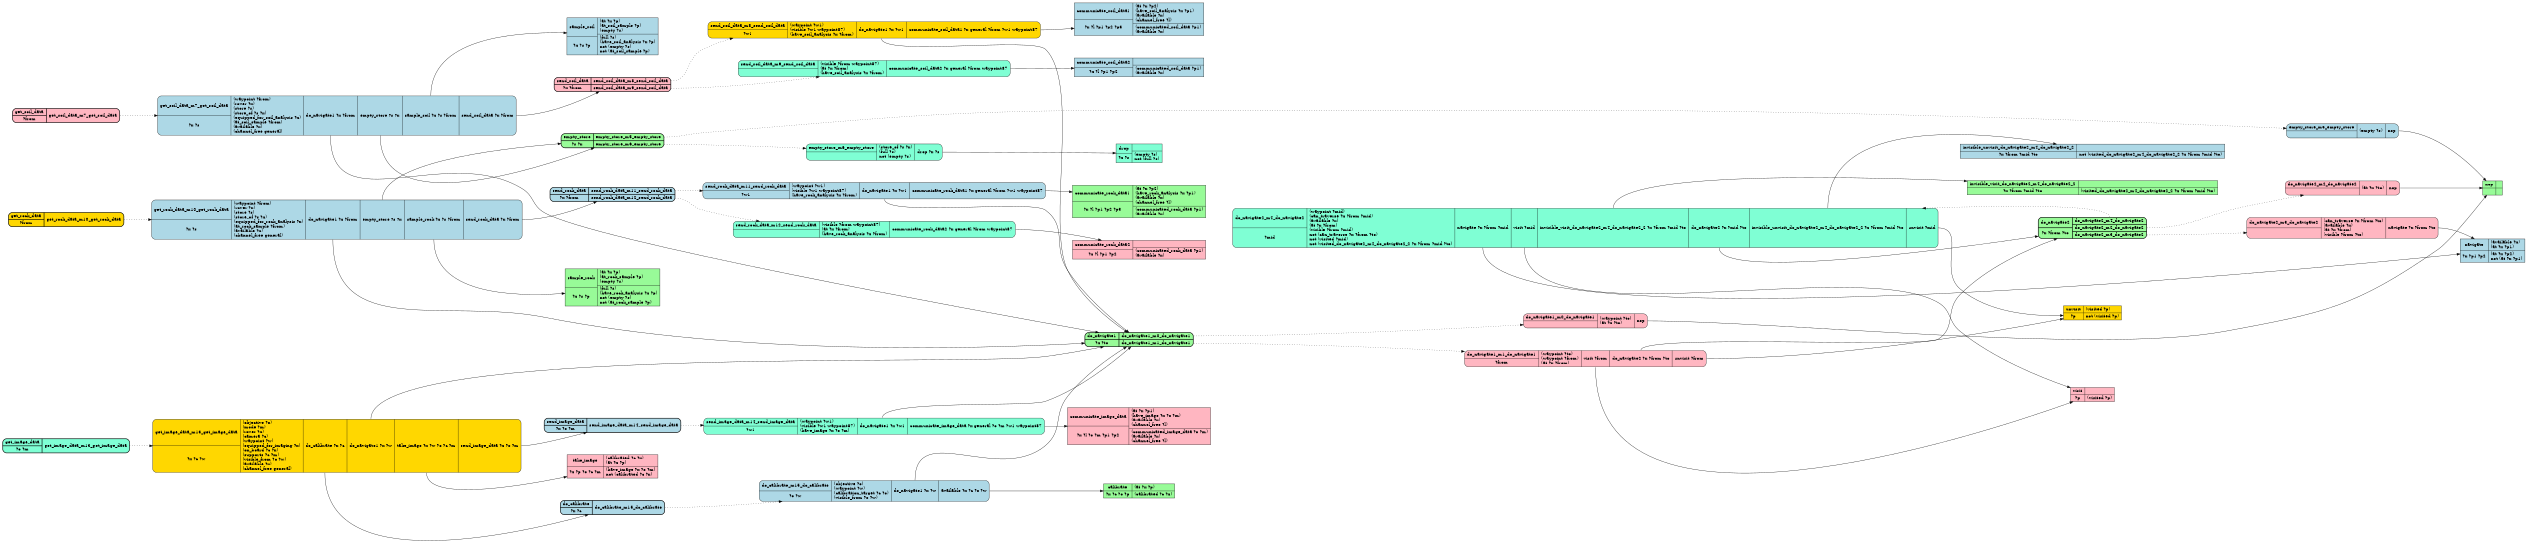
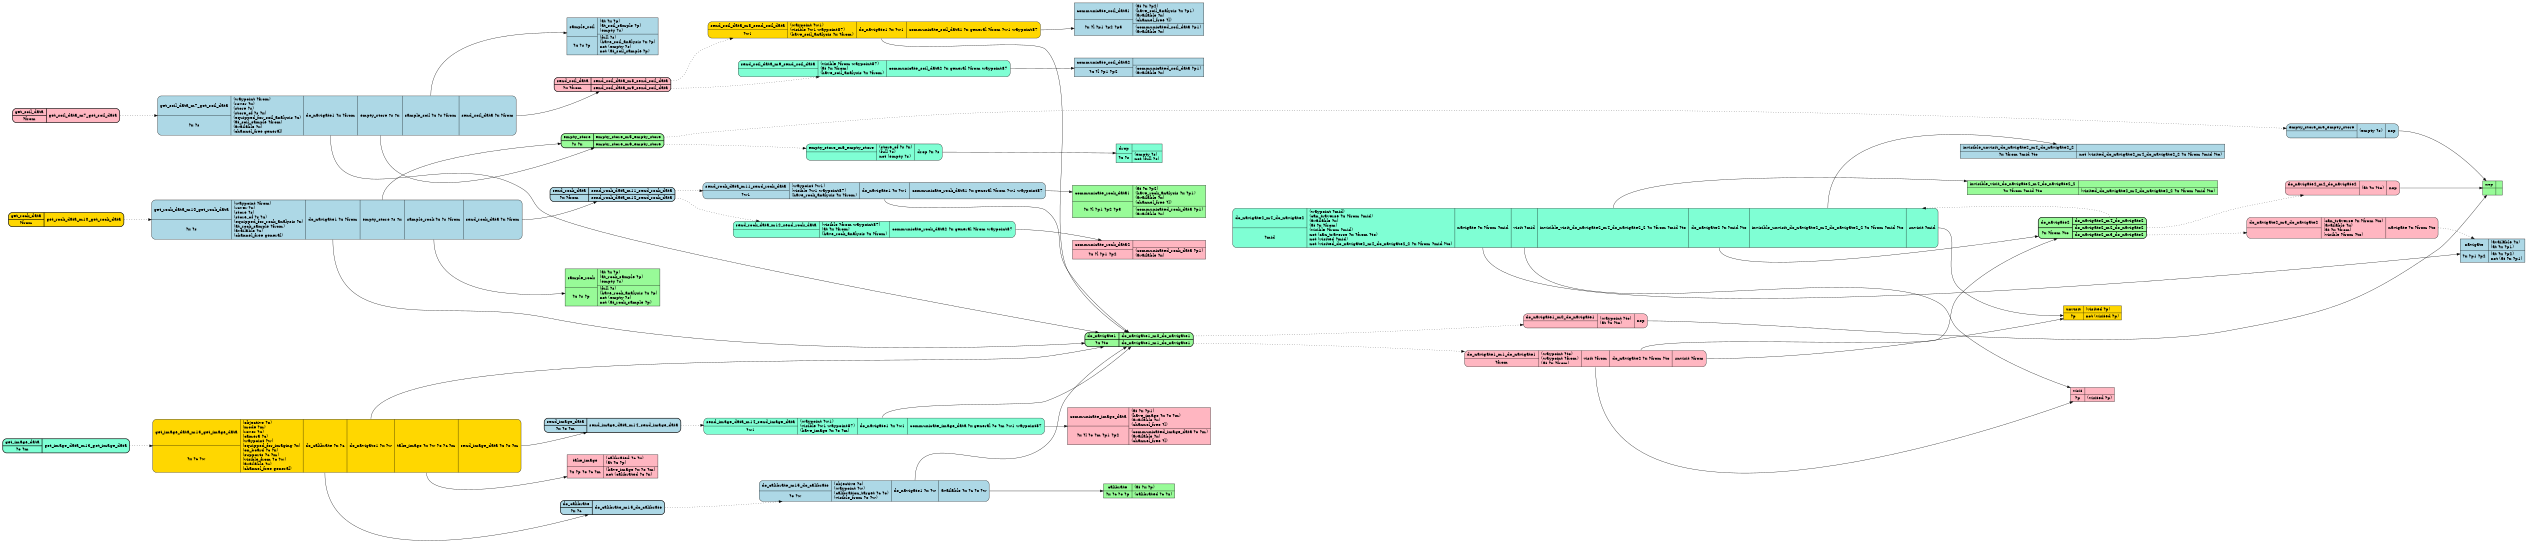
edge "do_navigate2_m3_do_navigate2" -> "navigate": style solid -> dotted
